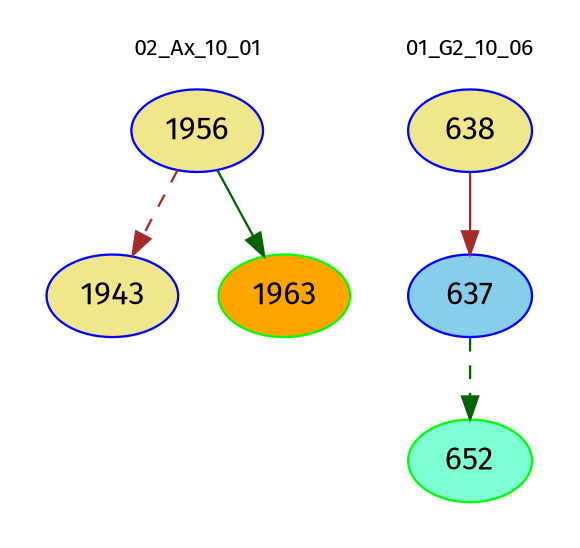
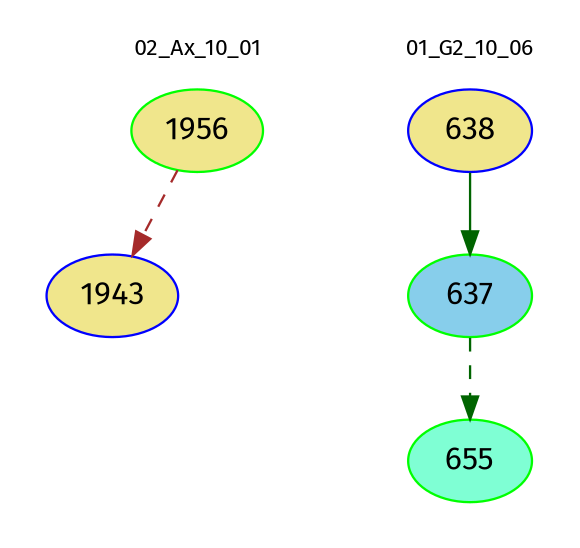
node "1956": color blue -> green
edge "638" -> "637": color brown -> darkgreen
node "1963": removed
node "637": color blue -> green
node "652": label "652" -> "655"
